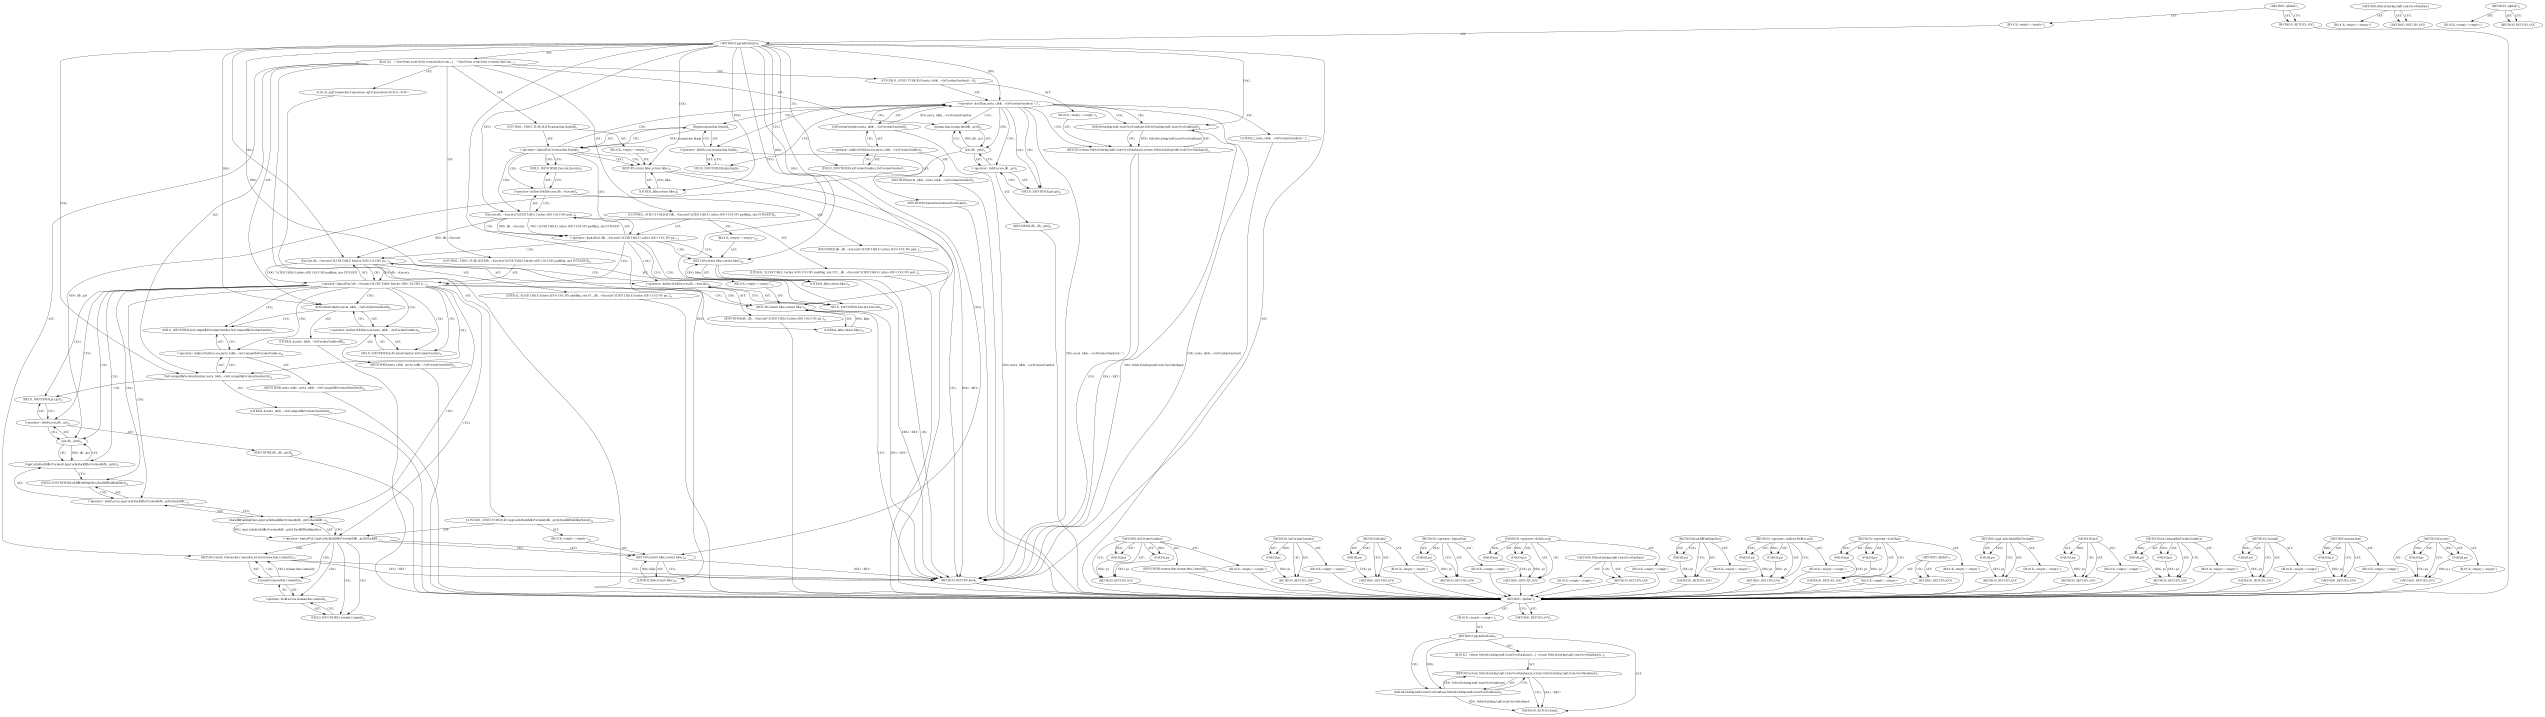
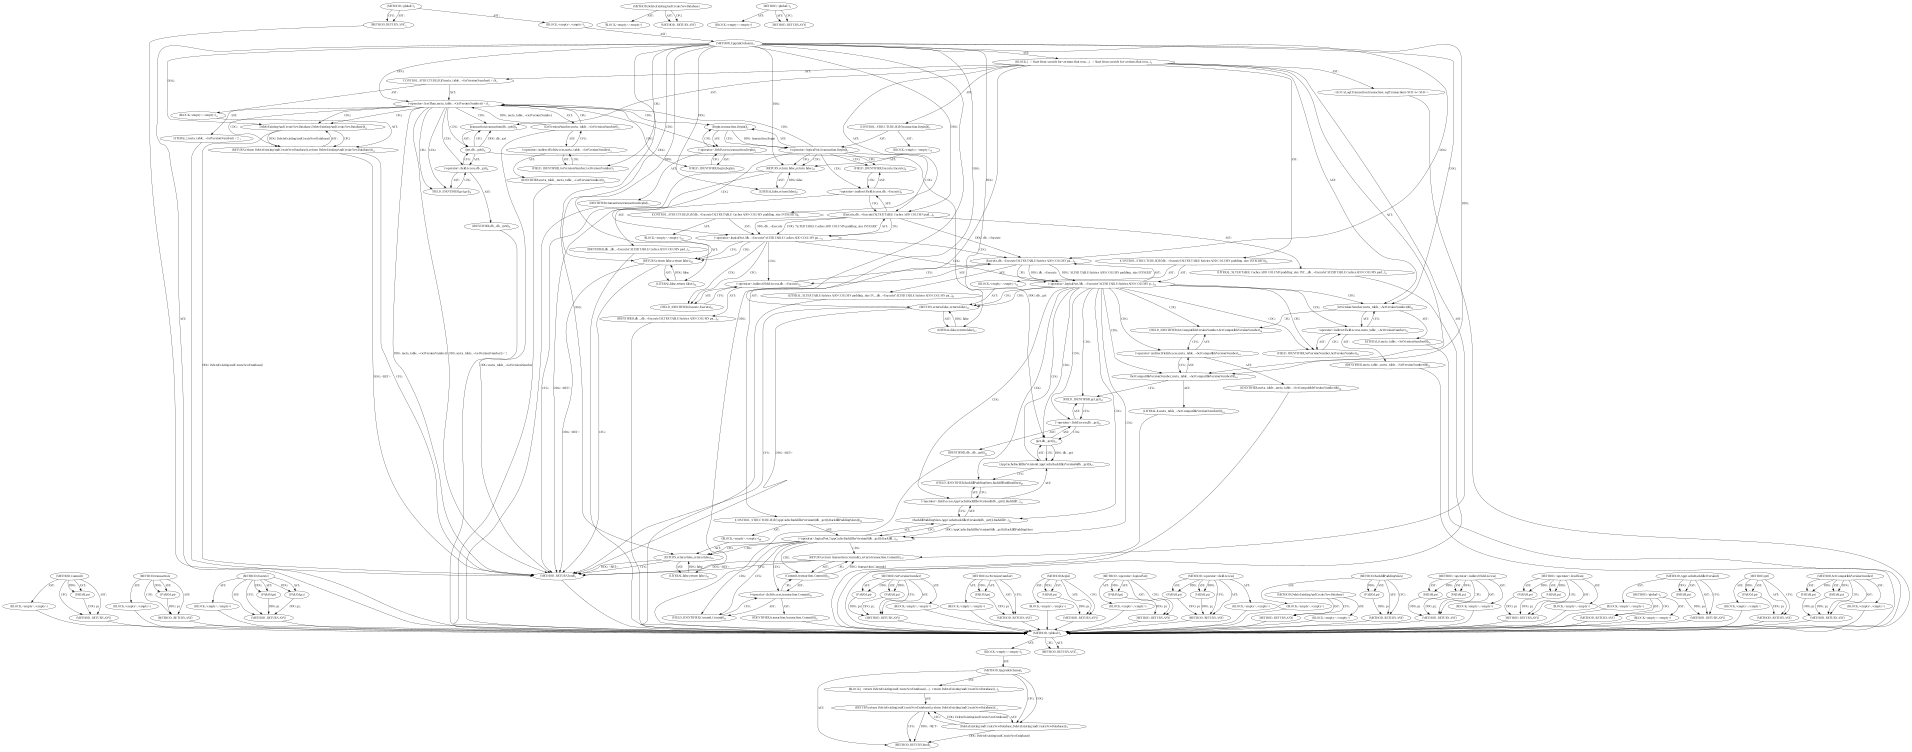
node "(FIELD_IDENTIFIER,BackfillPaddingSizes,BackfillPaddingSizes)": text "15" -> "95"
edge "(METHOD,SetVersionNumber)" -> "(IDENTIFIER,transaction,transaction.Commit())": now "(<operator>.fieldAccess,transaction.Commit)" -> "(IDENTIFIER,transaction,transaction.Commit())"
